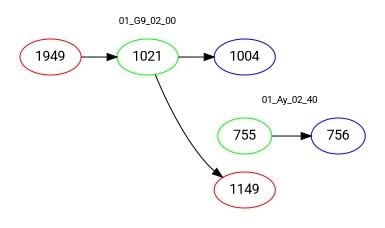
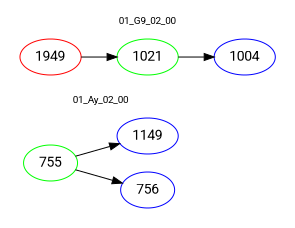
cluster "01_Ay_02_40": label "01_Ay_02_40" -> "01_Ay_02_00"
edge "1021" -> "1149": now "755" -> "1149"
node "1149": color red -> blue
